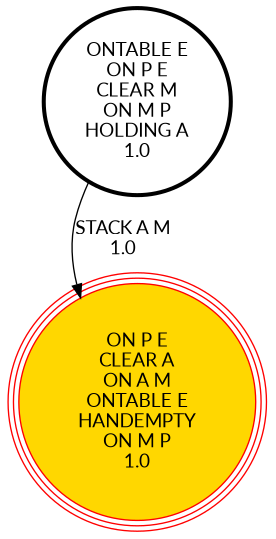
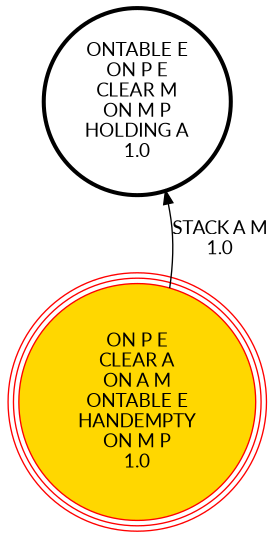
edge "ONTABLE E ON P E CLEAR M ON M P HOLDING A 1.0" -> "ON P E CLEAR A ON A M ONTABLE E HANDEMPTY ON M P 1.0": reversed
